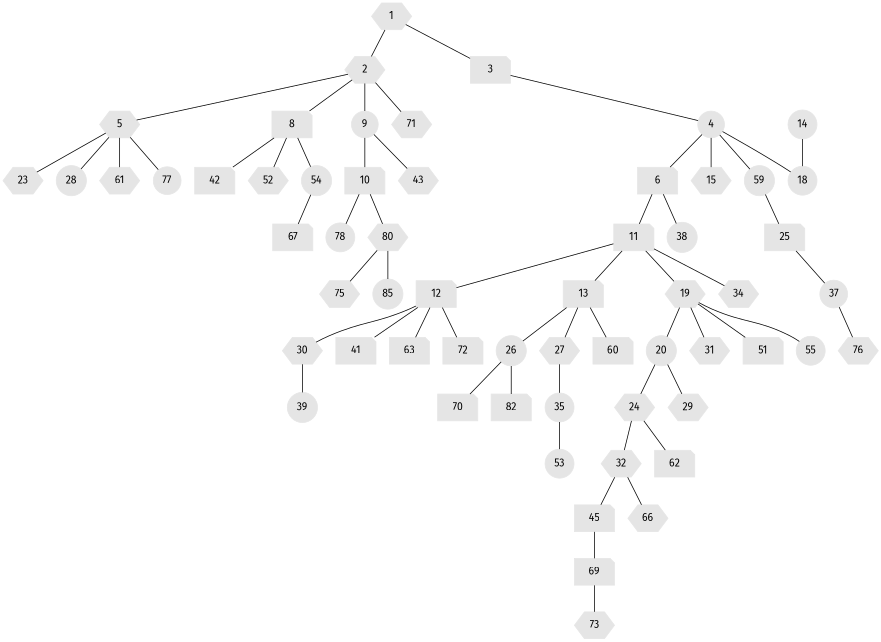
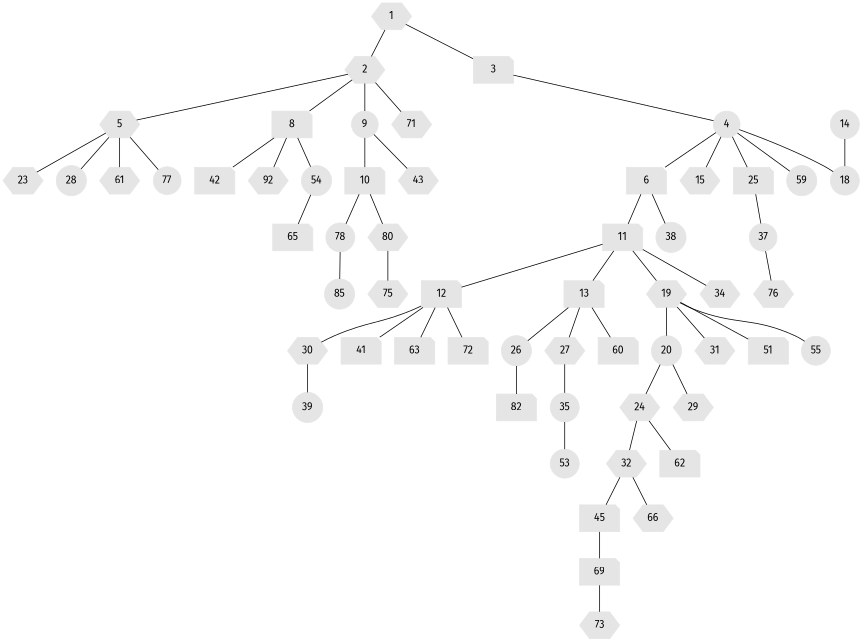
node "52": label "52" -> "92"
edge "59" -- "25": now "4" -- "25"
node "67": label "67" -> "65"
edge "80" -- "85": now "78" -- "85"
node "70": removed
